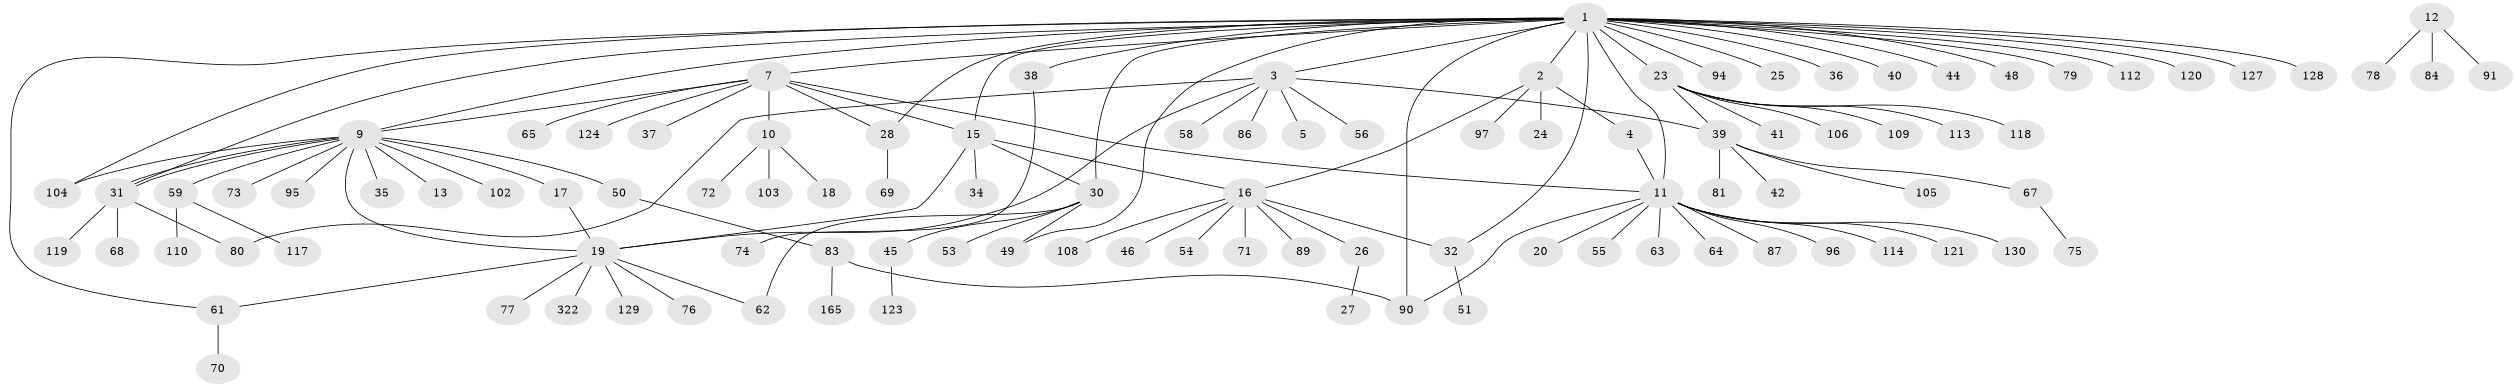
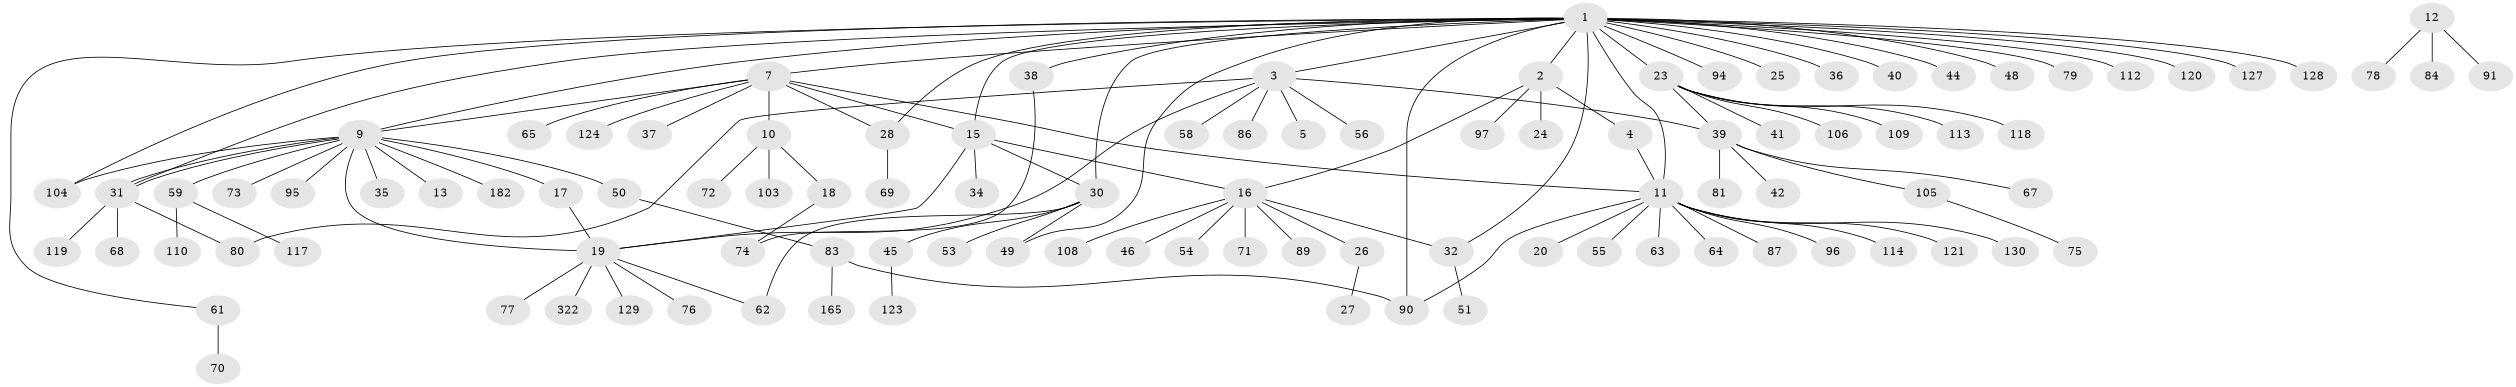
node "102": label "102" -> "182"
edge "18" -- "74": added
edge "67" -- "75": now "105" -- "75"
edge "19" -- "61": removed
